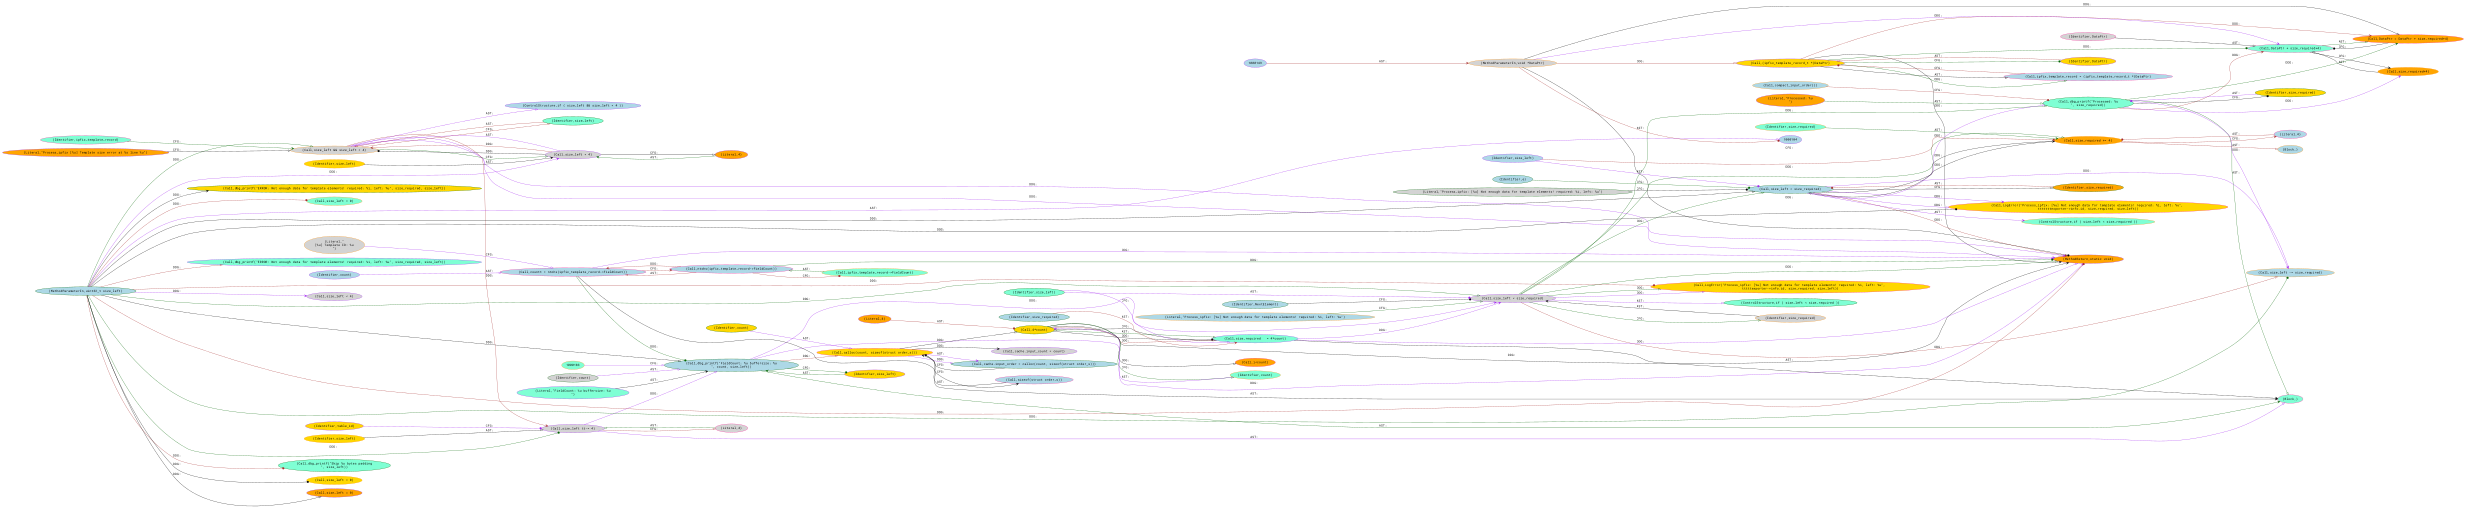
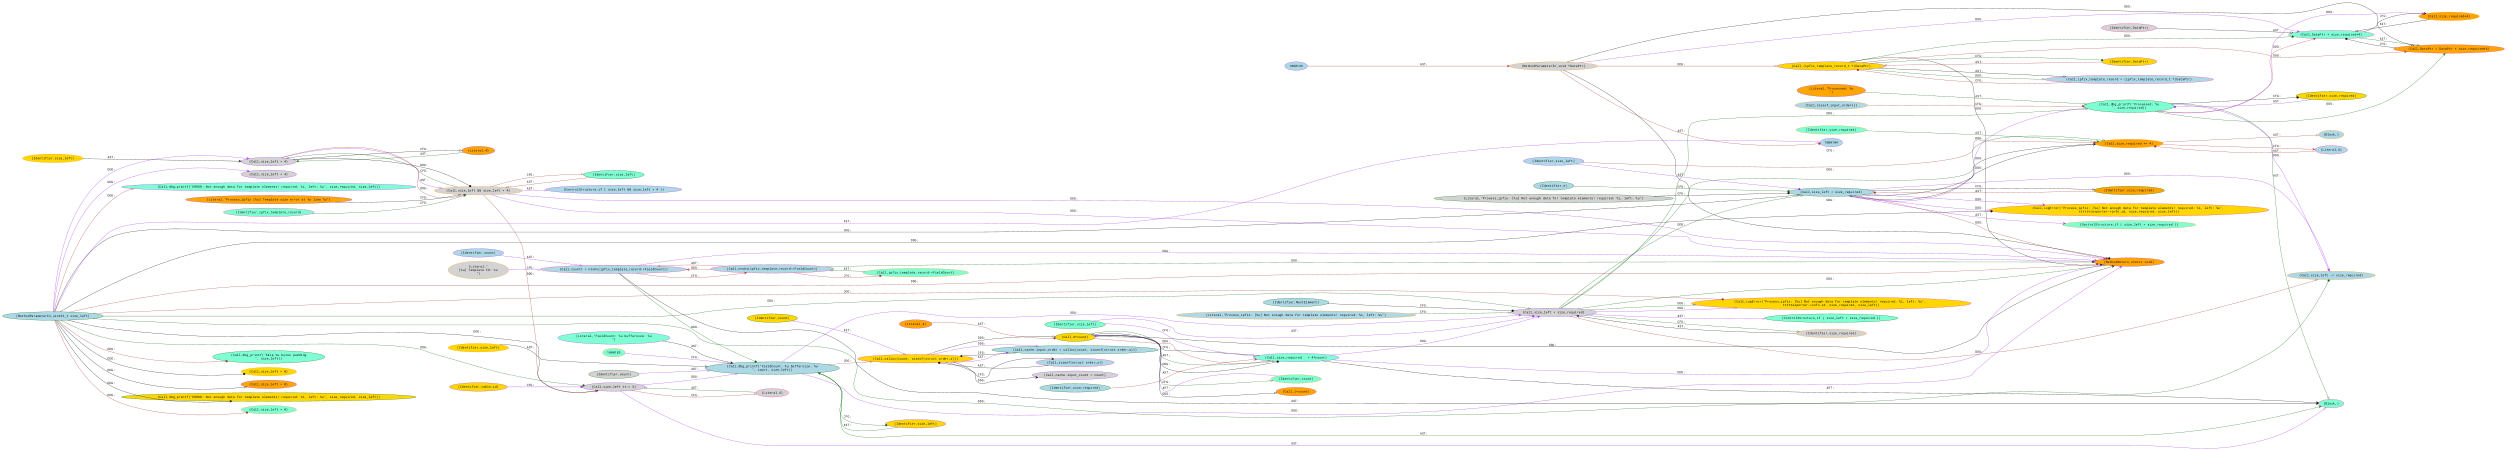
node "(Call,compact_input_order())": label "(Call,compact_input_order())" -> "(Call,sizeof_input_order())"
edge "(MethodParameterIn,uint32_t size_left)" -> "(Call,size_left && size_left < 4)": removed, label "DDG:"
